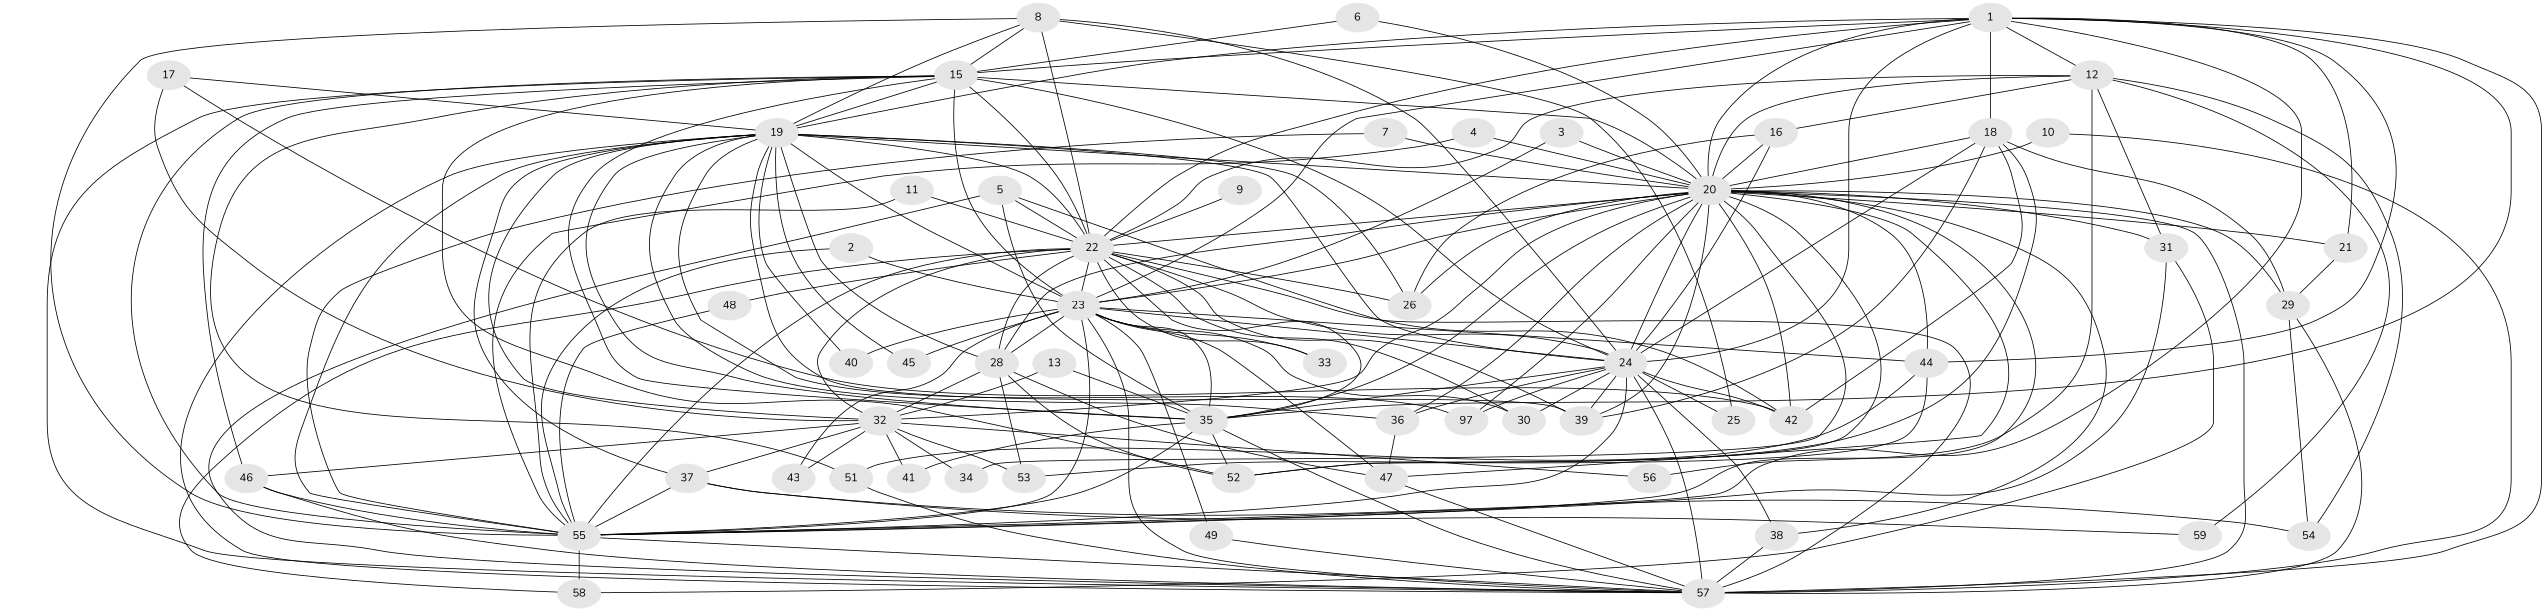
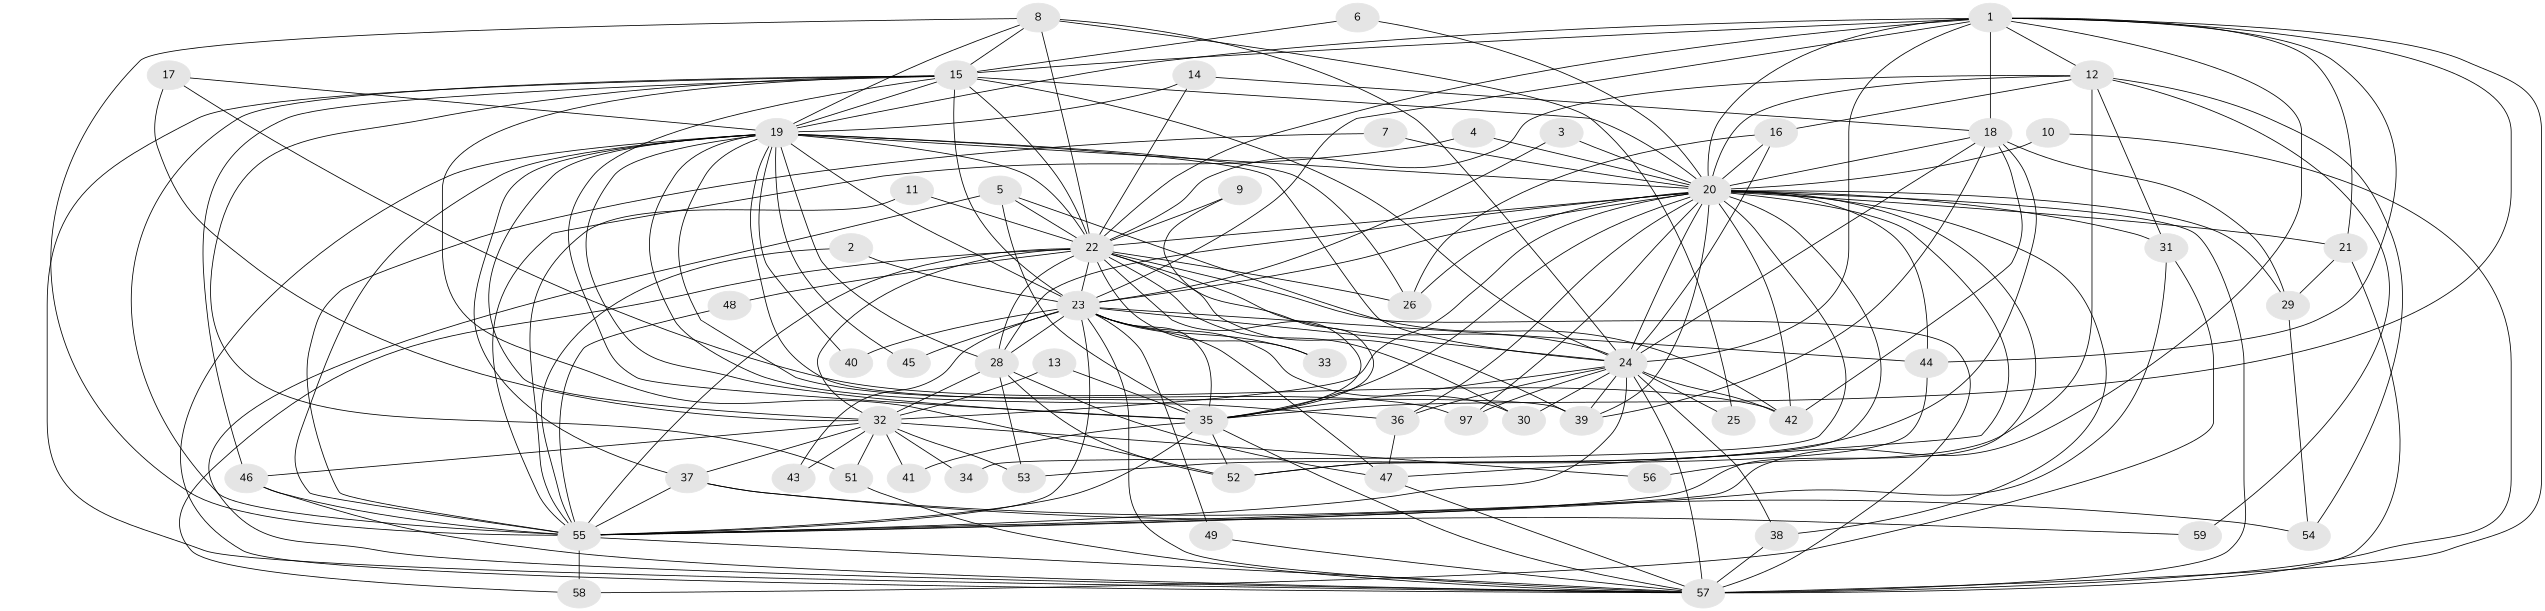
node "14": added
edge "9" -- "35": added
edge "44" -- "51": now "32" -- "51"
edge "29" -- "57": now "21" -- "57"
